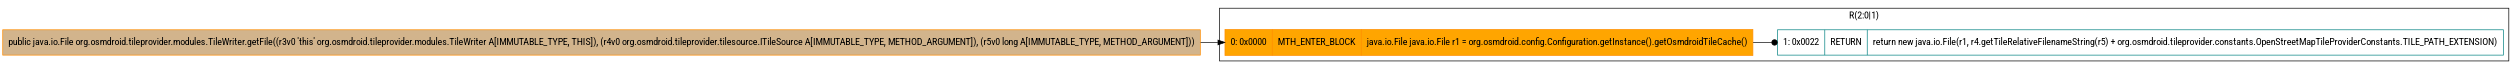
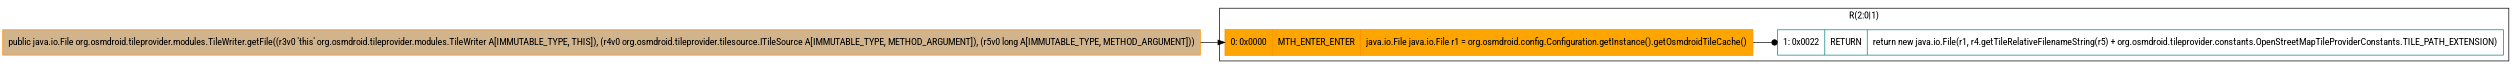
node "0: 0x0000": text "MTH_ENTER_BLOCK" -> "MTH_ENTER_ENTER"
